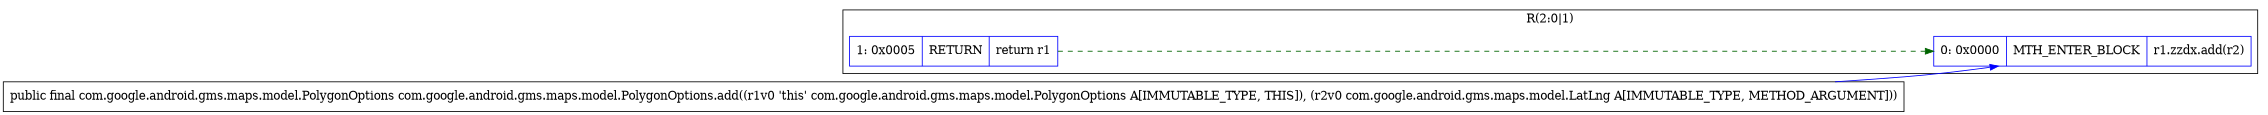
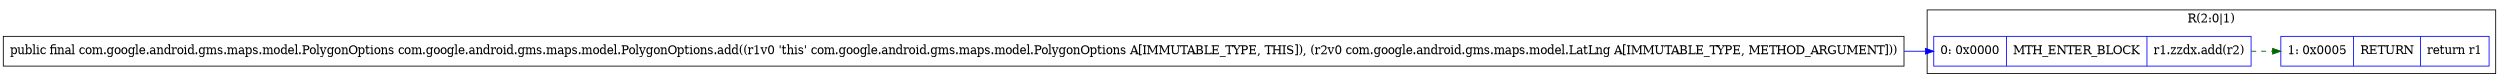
edge "1: 0x0005" -> "0: 0x0000": reversed
